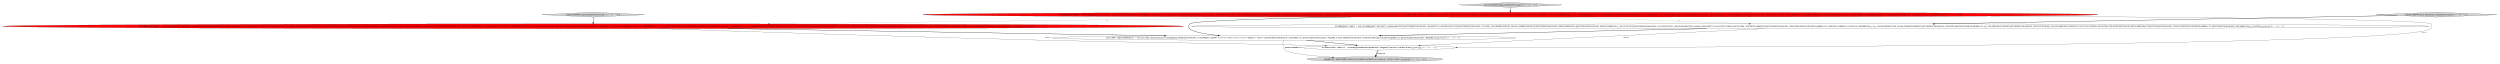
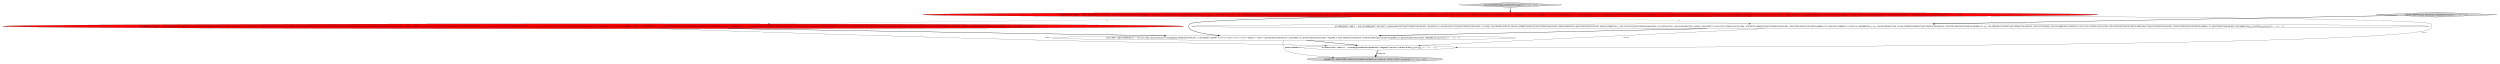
node "testGroupByWithHavingOnHyperUnique['0', '1', '0']": removed
